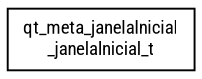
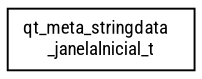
node "qt_meta_janelaInicial _janelaInicial_t": label "qt_meta_janelaInicial _janelaInicial_t" -> "qt_meta_stringdata _janelaInicial_t"
